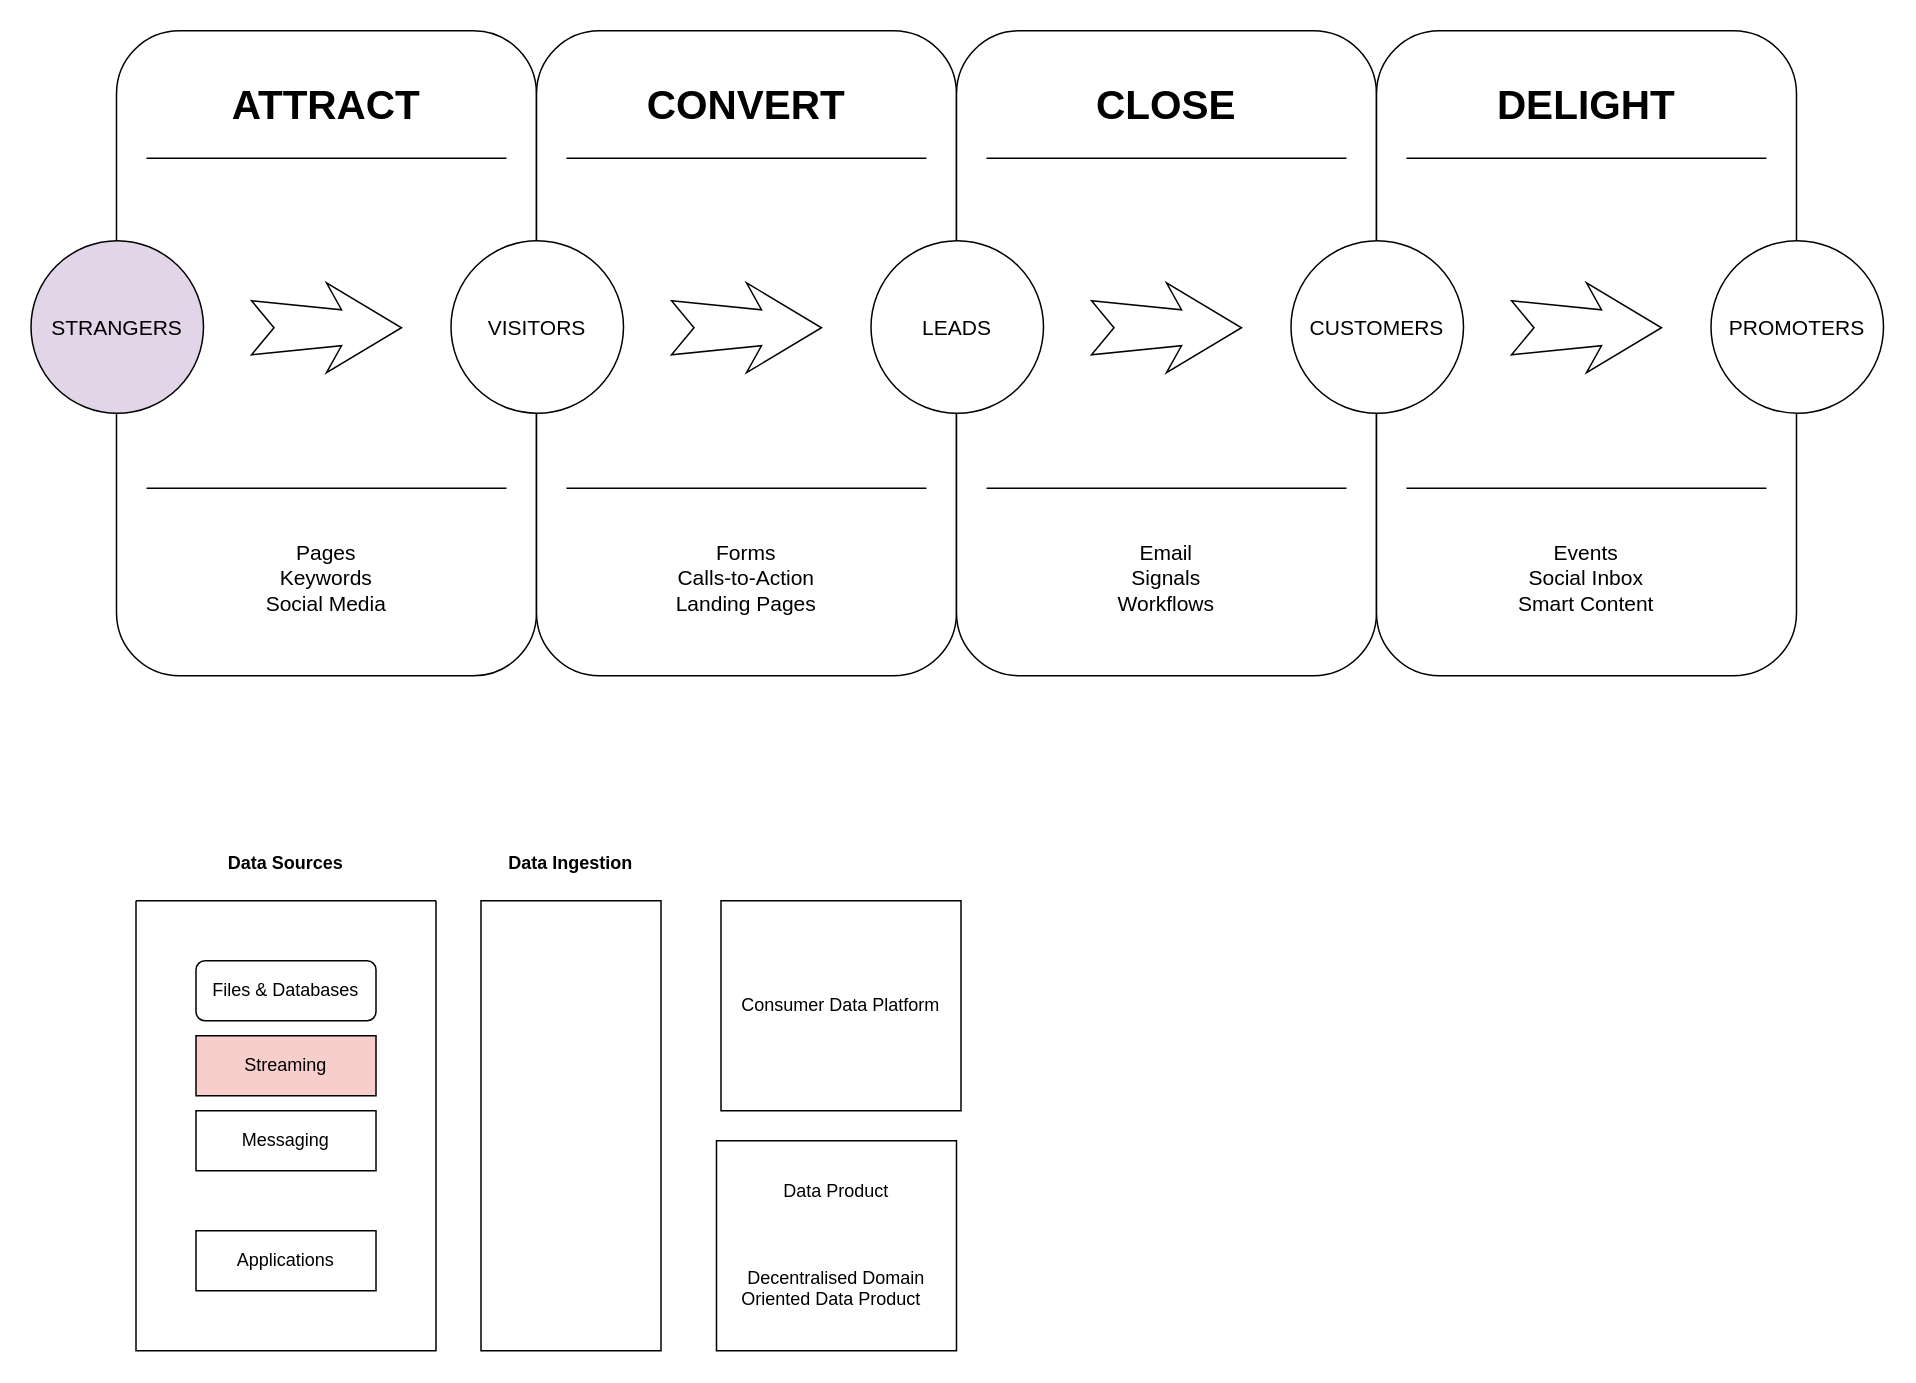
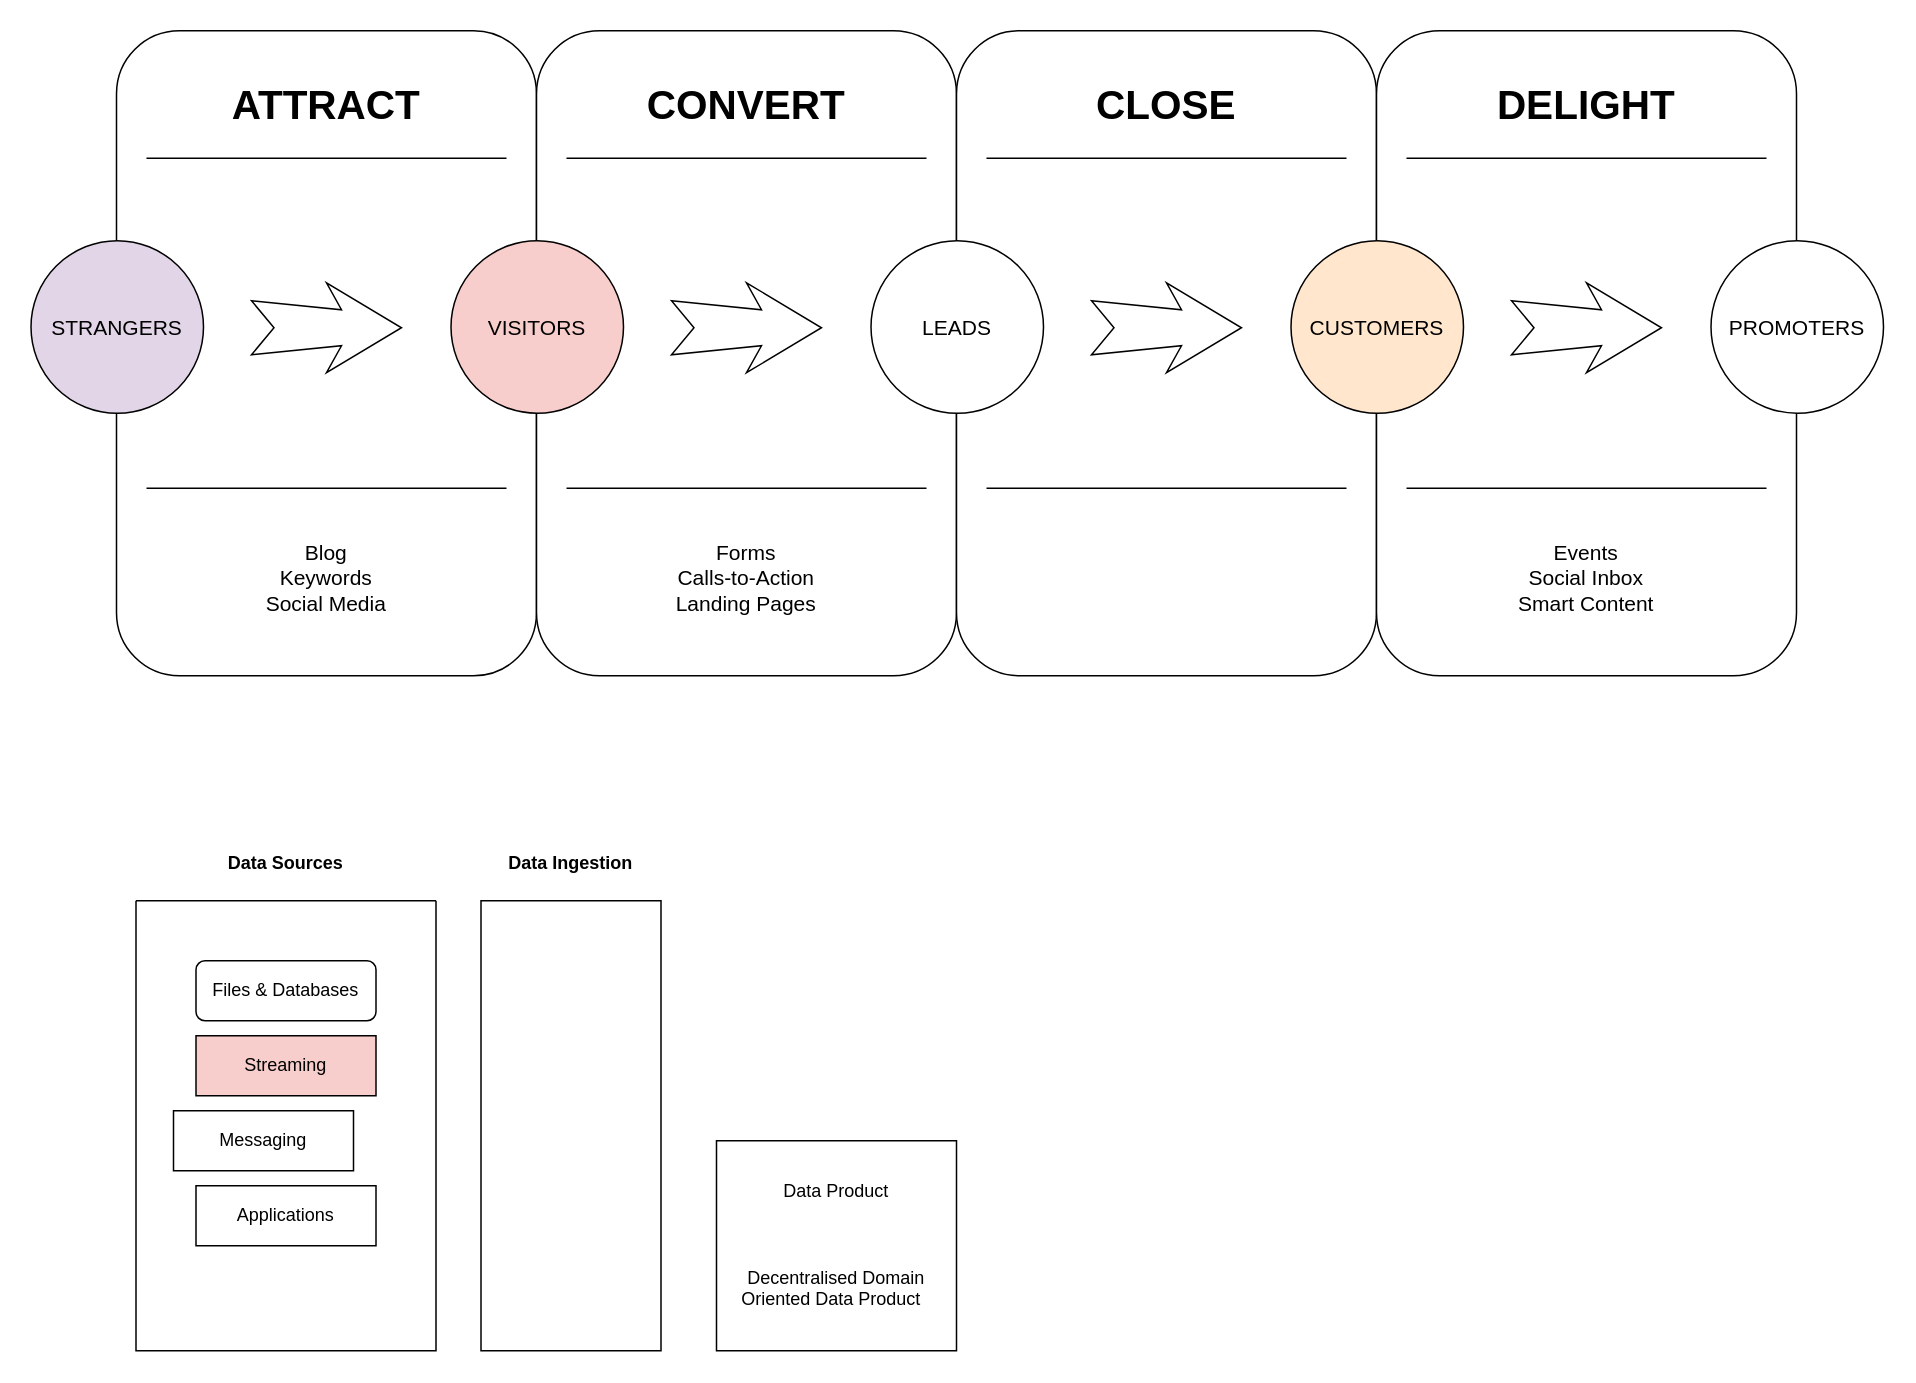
node "VISITORS": fillcolor #ffffff -> #f8cecc
node "CUSTOMERS": fillcolor #ffffff -> #ffe6cc
node "Pages Keywords Social Media": label "Pages Keywords Social Media" -> "Blog Keywords Social Media"
node "Email Signals Workflows": removed
node "Consumer Data Platform": removed
node "Messaging": moved (286, 1141) -> (263, 1141)
node "Applications": moved (286, 1261) -> (286, 1216)
